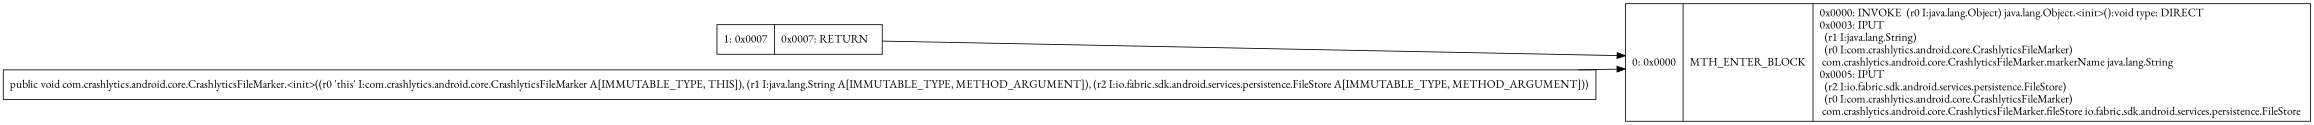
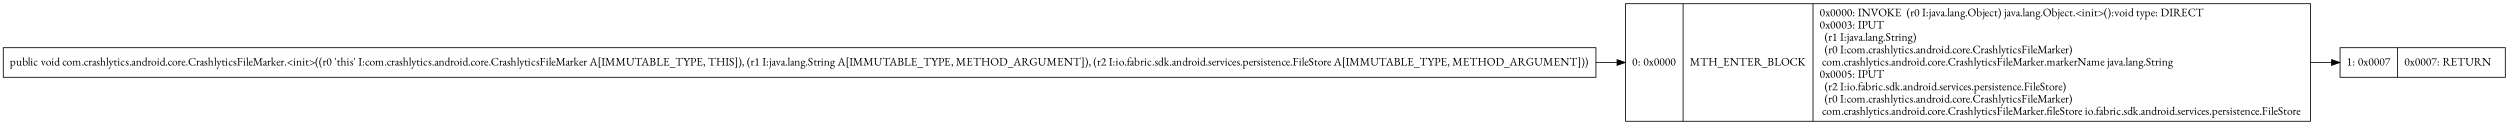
edge "1: 0x0007" -> "0: 0x0000": reversed
